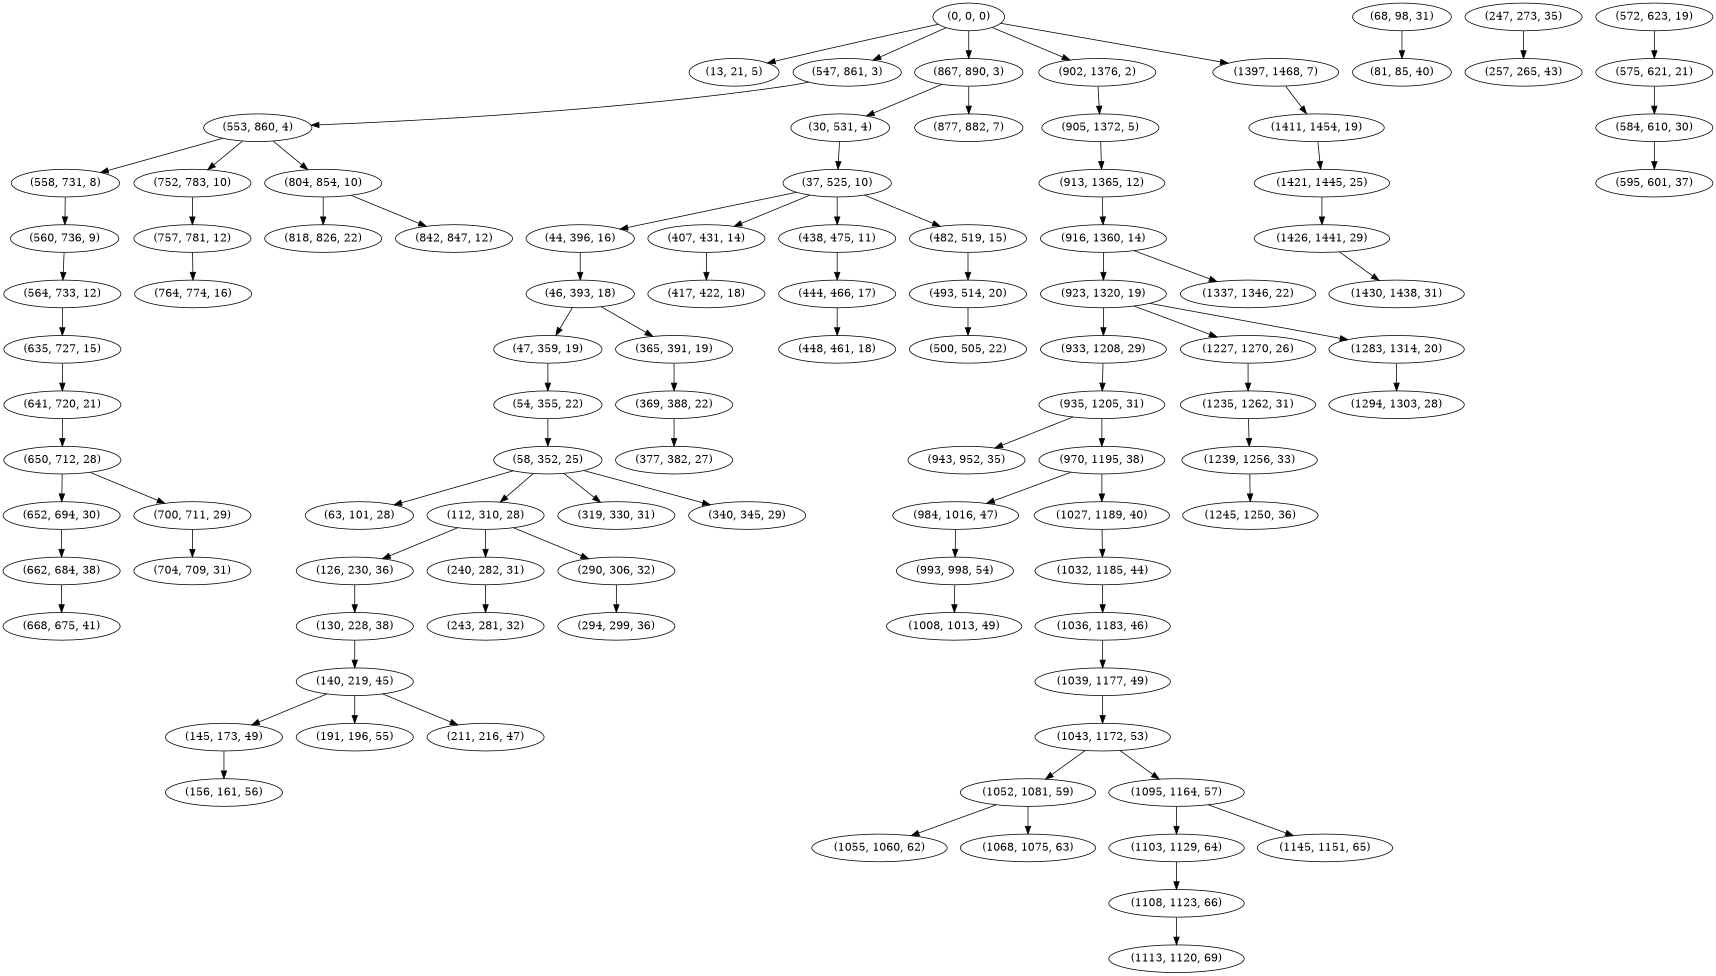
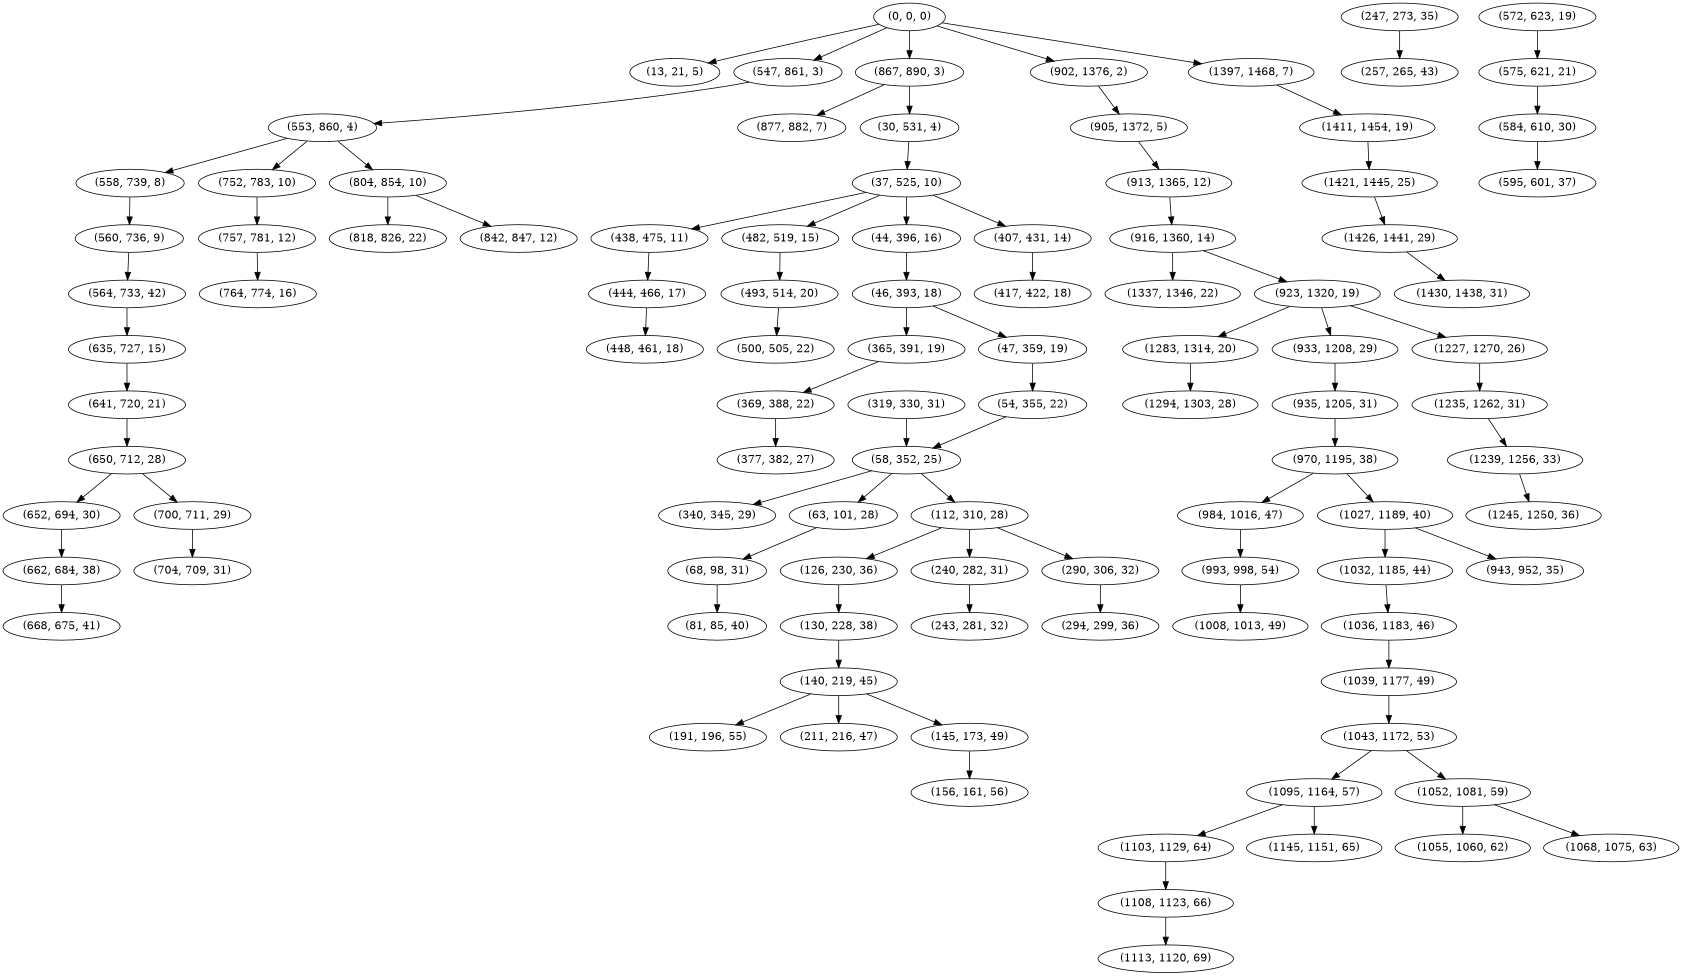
node "(558, 731, 8)": label "(558, 731, 8)" -> "(558, 739, 8)"
node "(564, 733, 12)": label "(564, 733, 12)" -> "(564, 733, 42)"
edge "(935, 1205, 31)" -> "(943, 952, 35)": now "(1027, 1189, 40)" -> "(943, 952, 35)"
edge "(58, 352, 25)" -> "(319, 330, 31)": reversed
edge "(63, 101, 28)" -> "(68, 98, 31)": added
